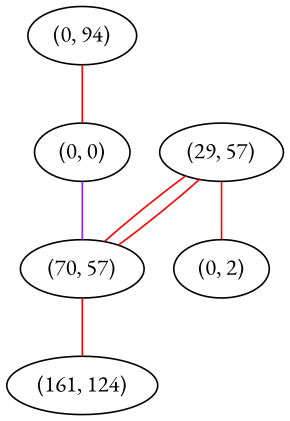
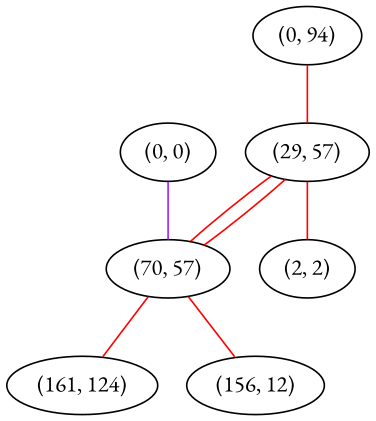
edge "(0, 94)" -- "(0, 0)": now "(0, 94)" -- "(29, 57)"
node "(0, 2)": label "(0, 2)" -> "(2, 2)"
node "(156, 12)": added
